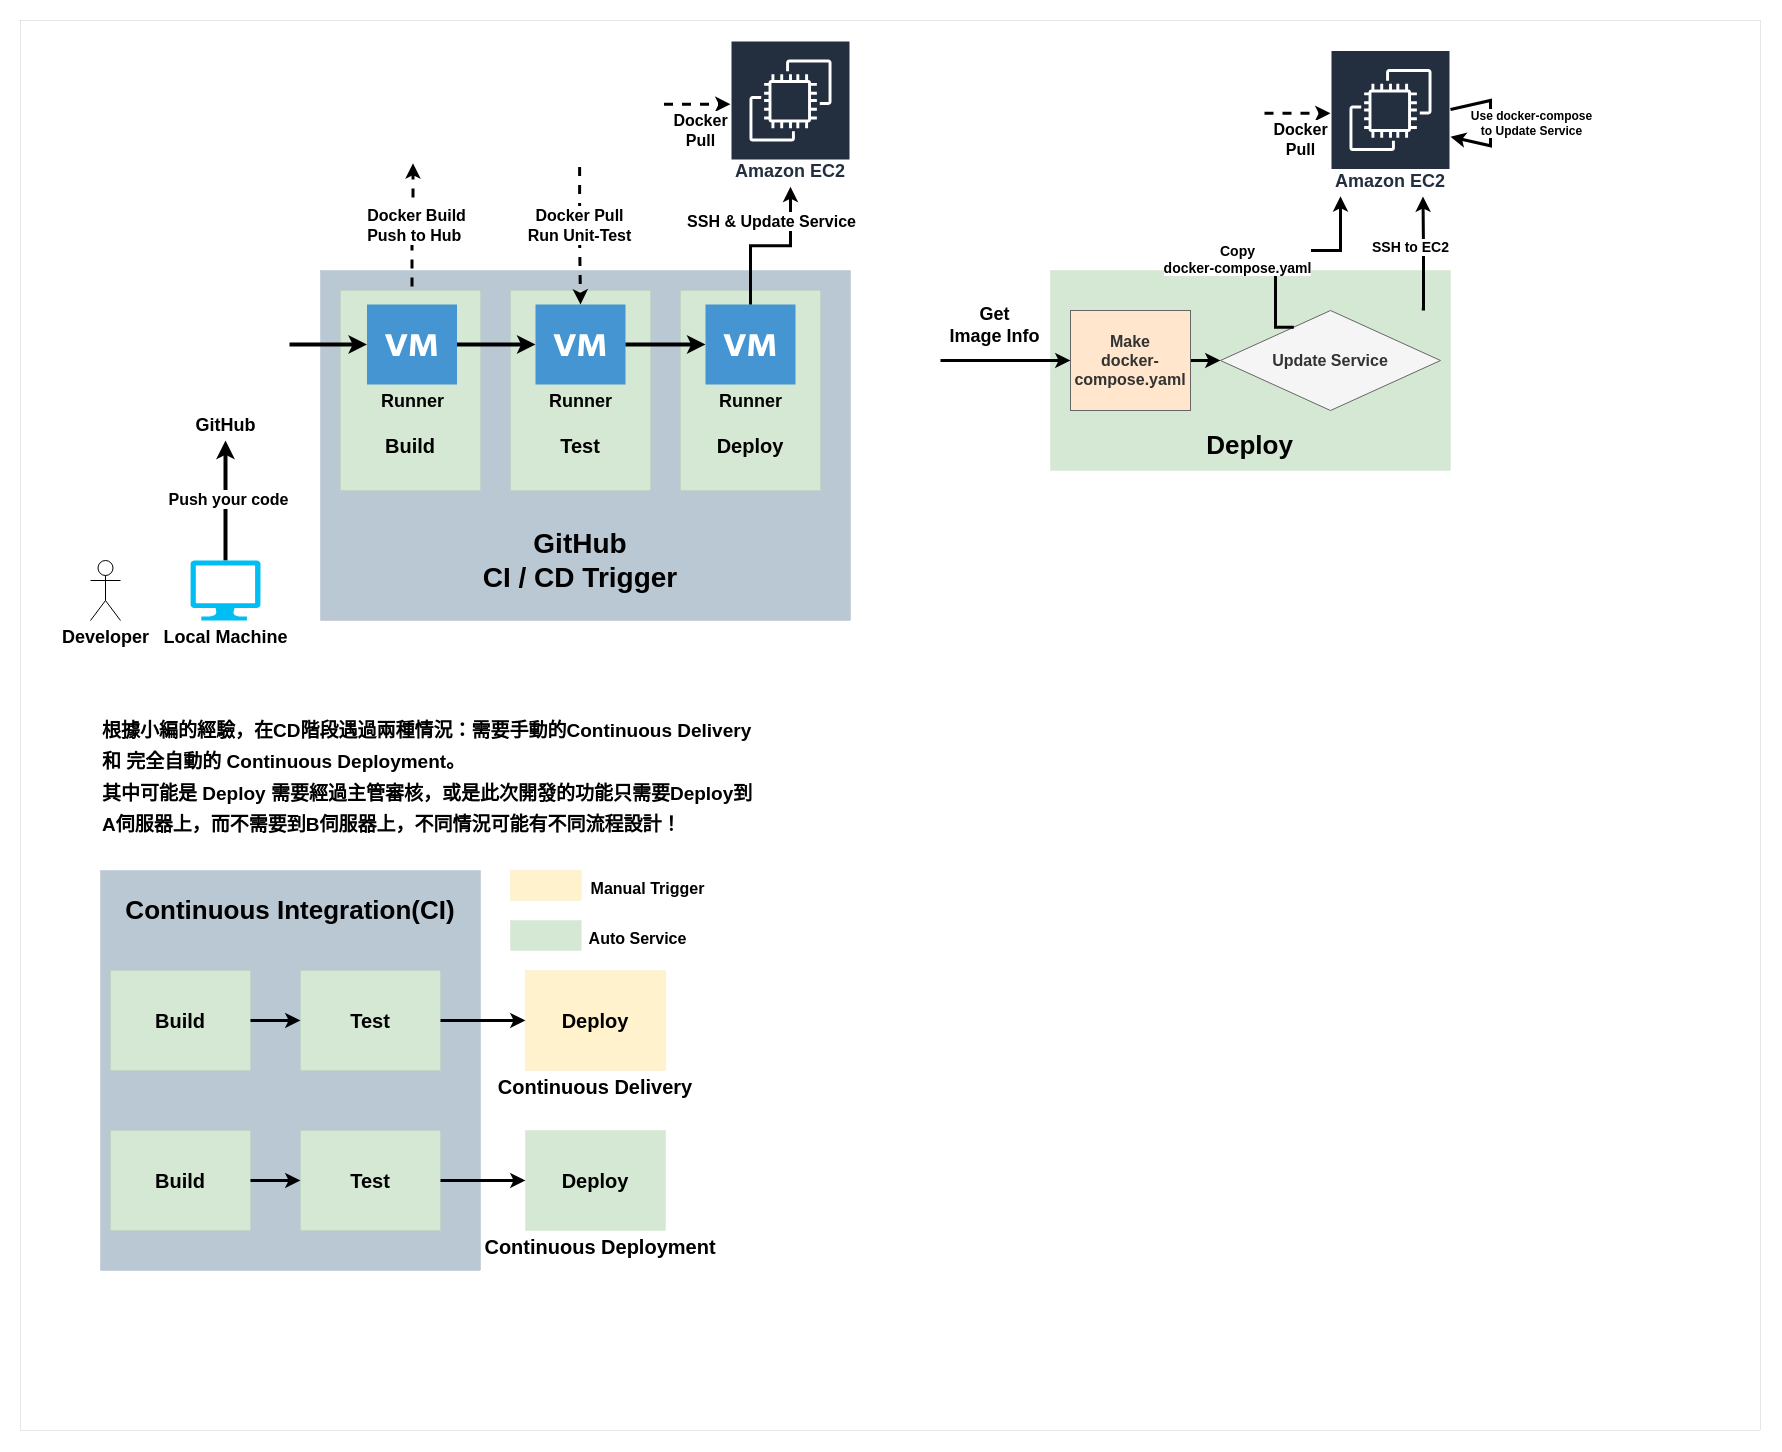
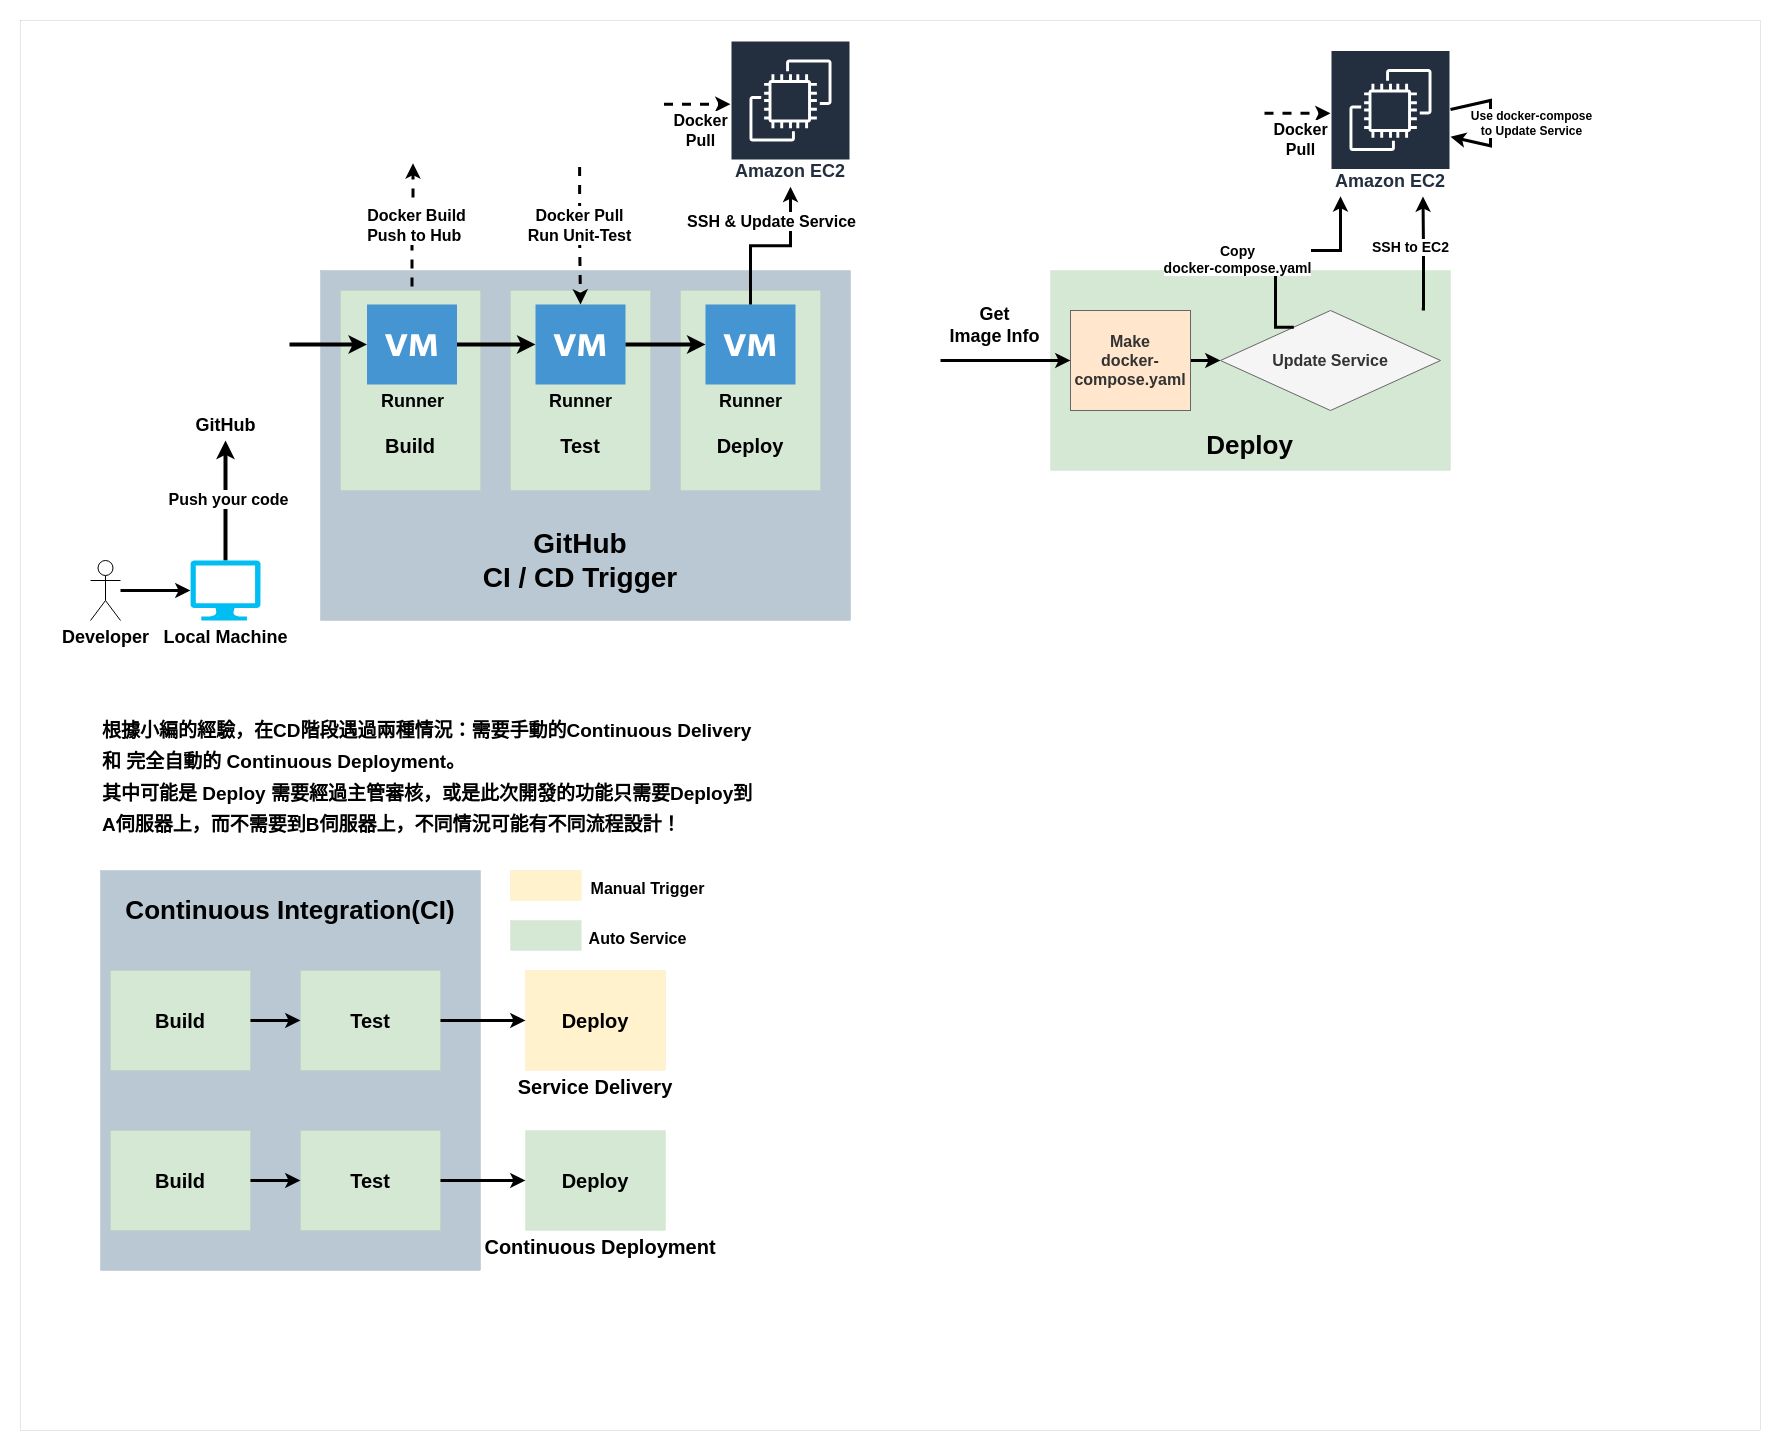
edge "Developer" -> "Local Machine": added
node "Continuous Delivery": label "Continuous Delivery" -> "Service Delivery"
